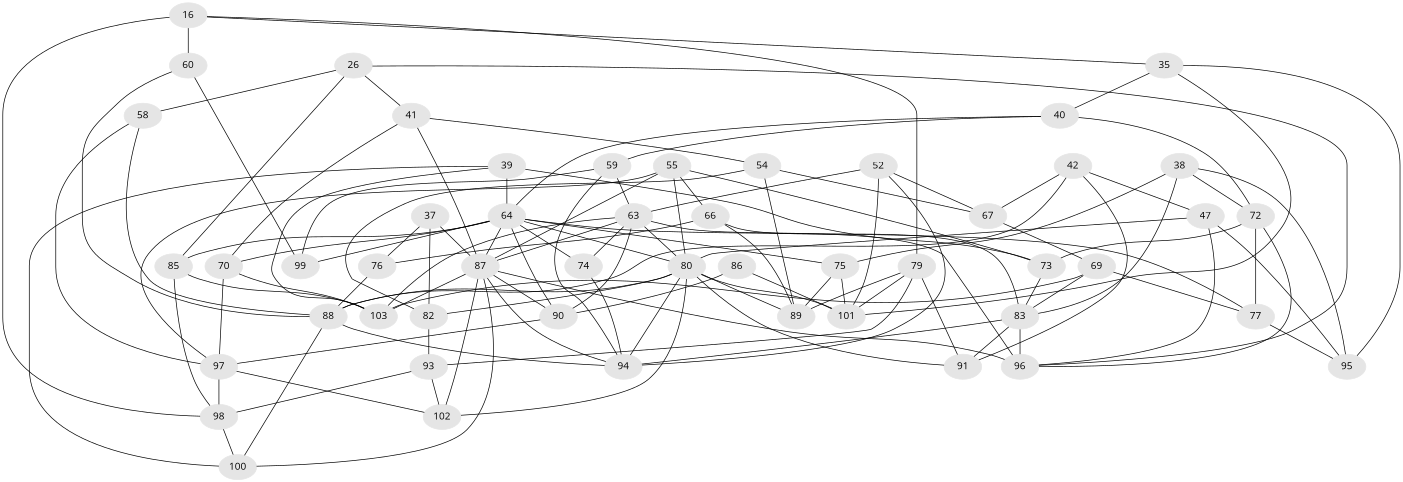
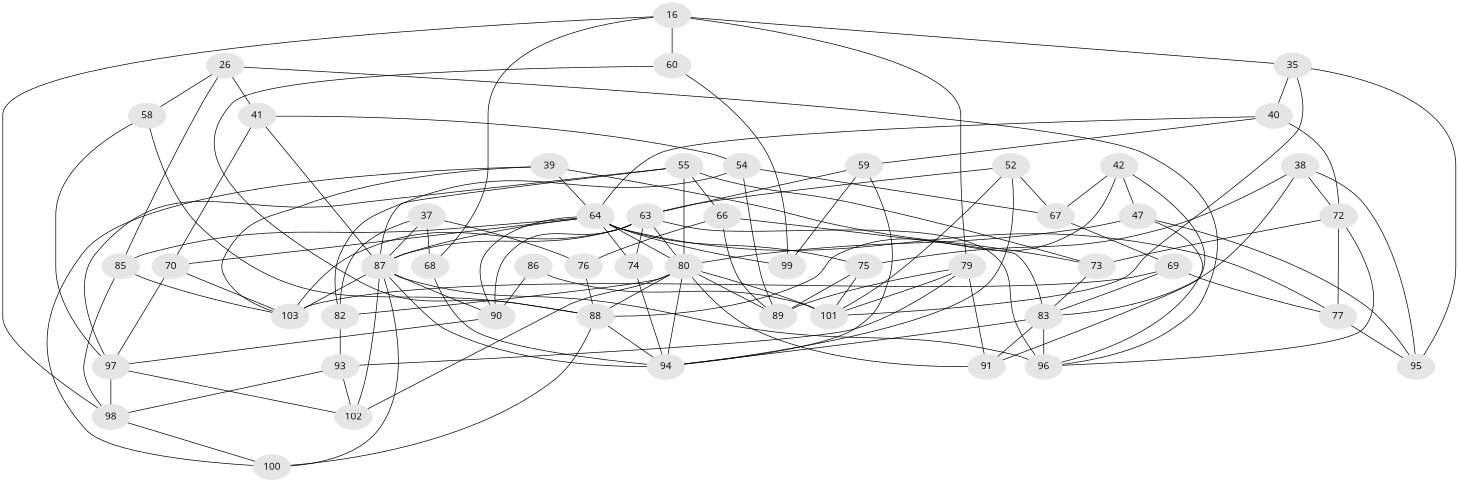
node "68": added
